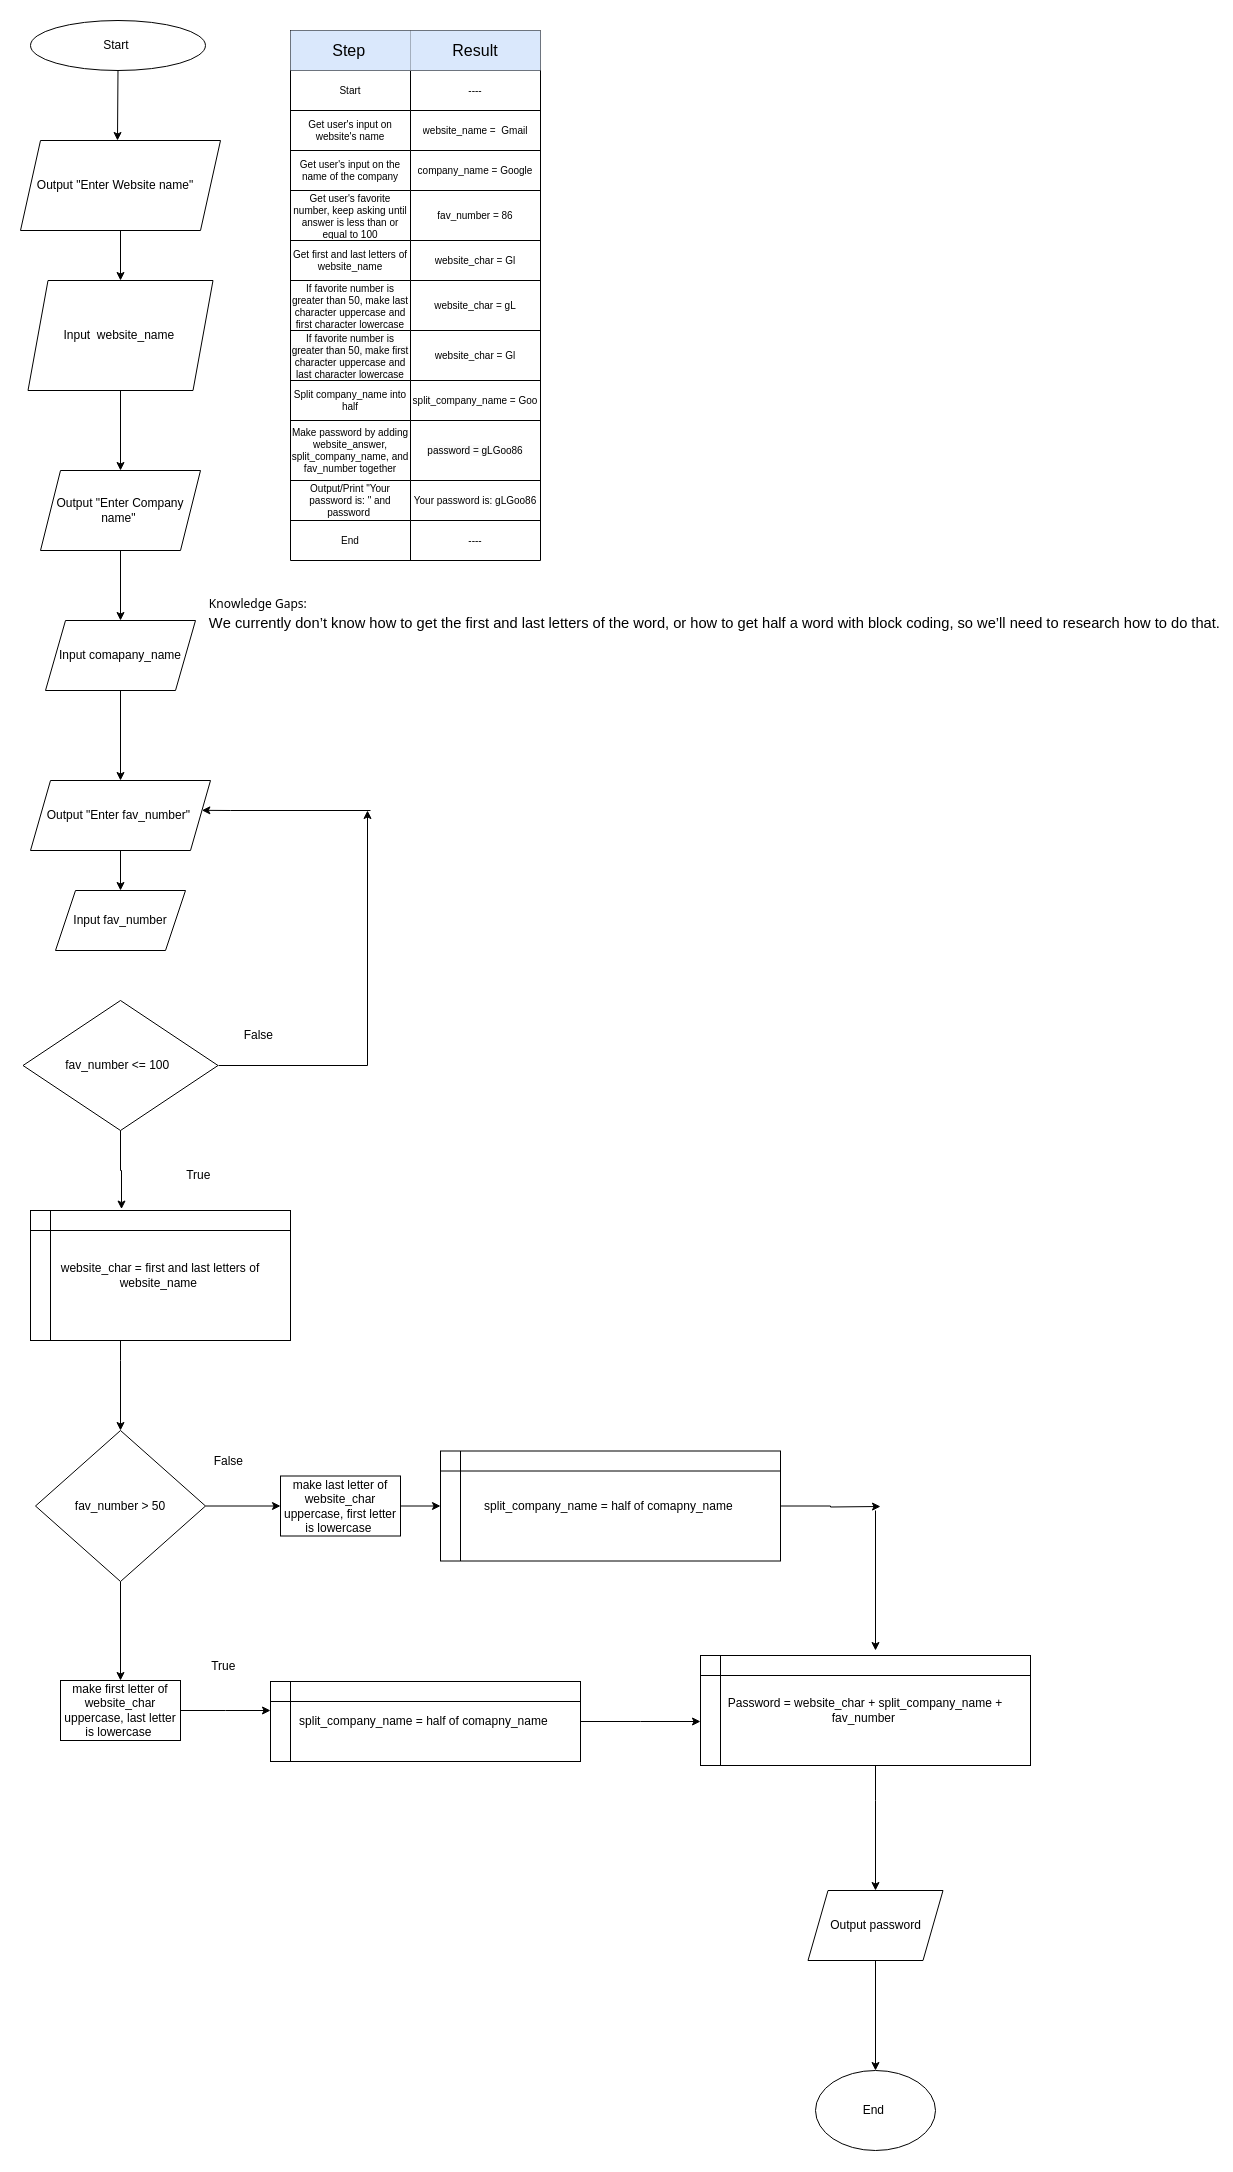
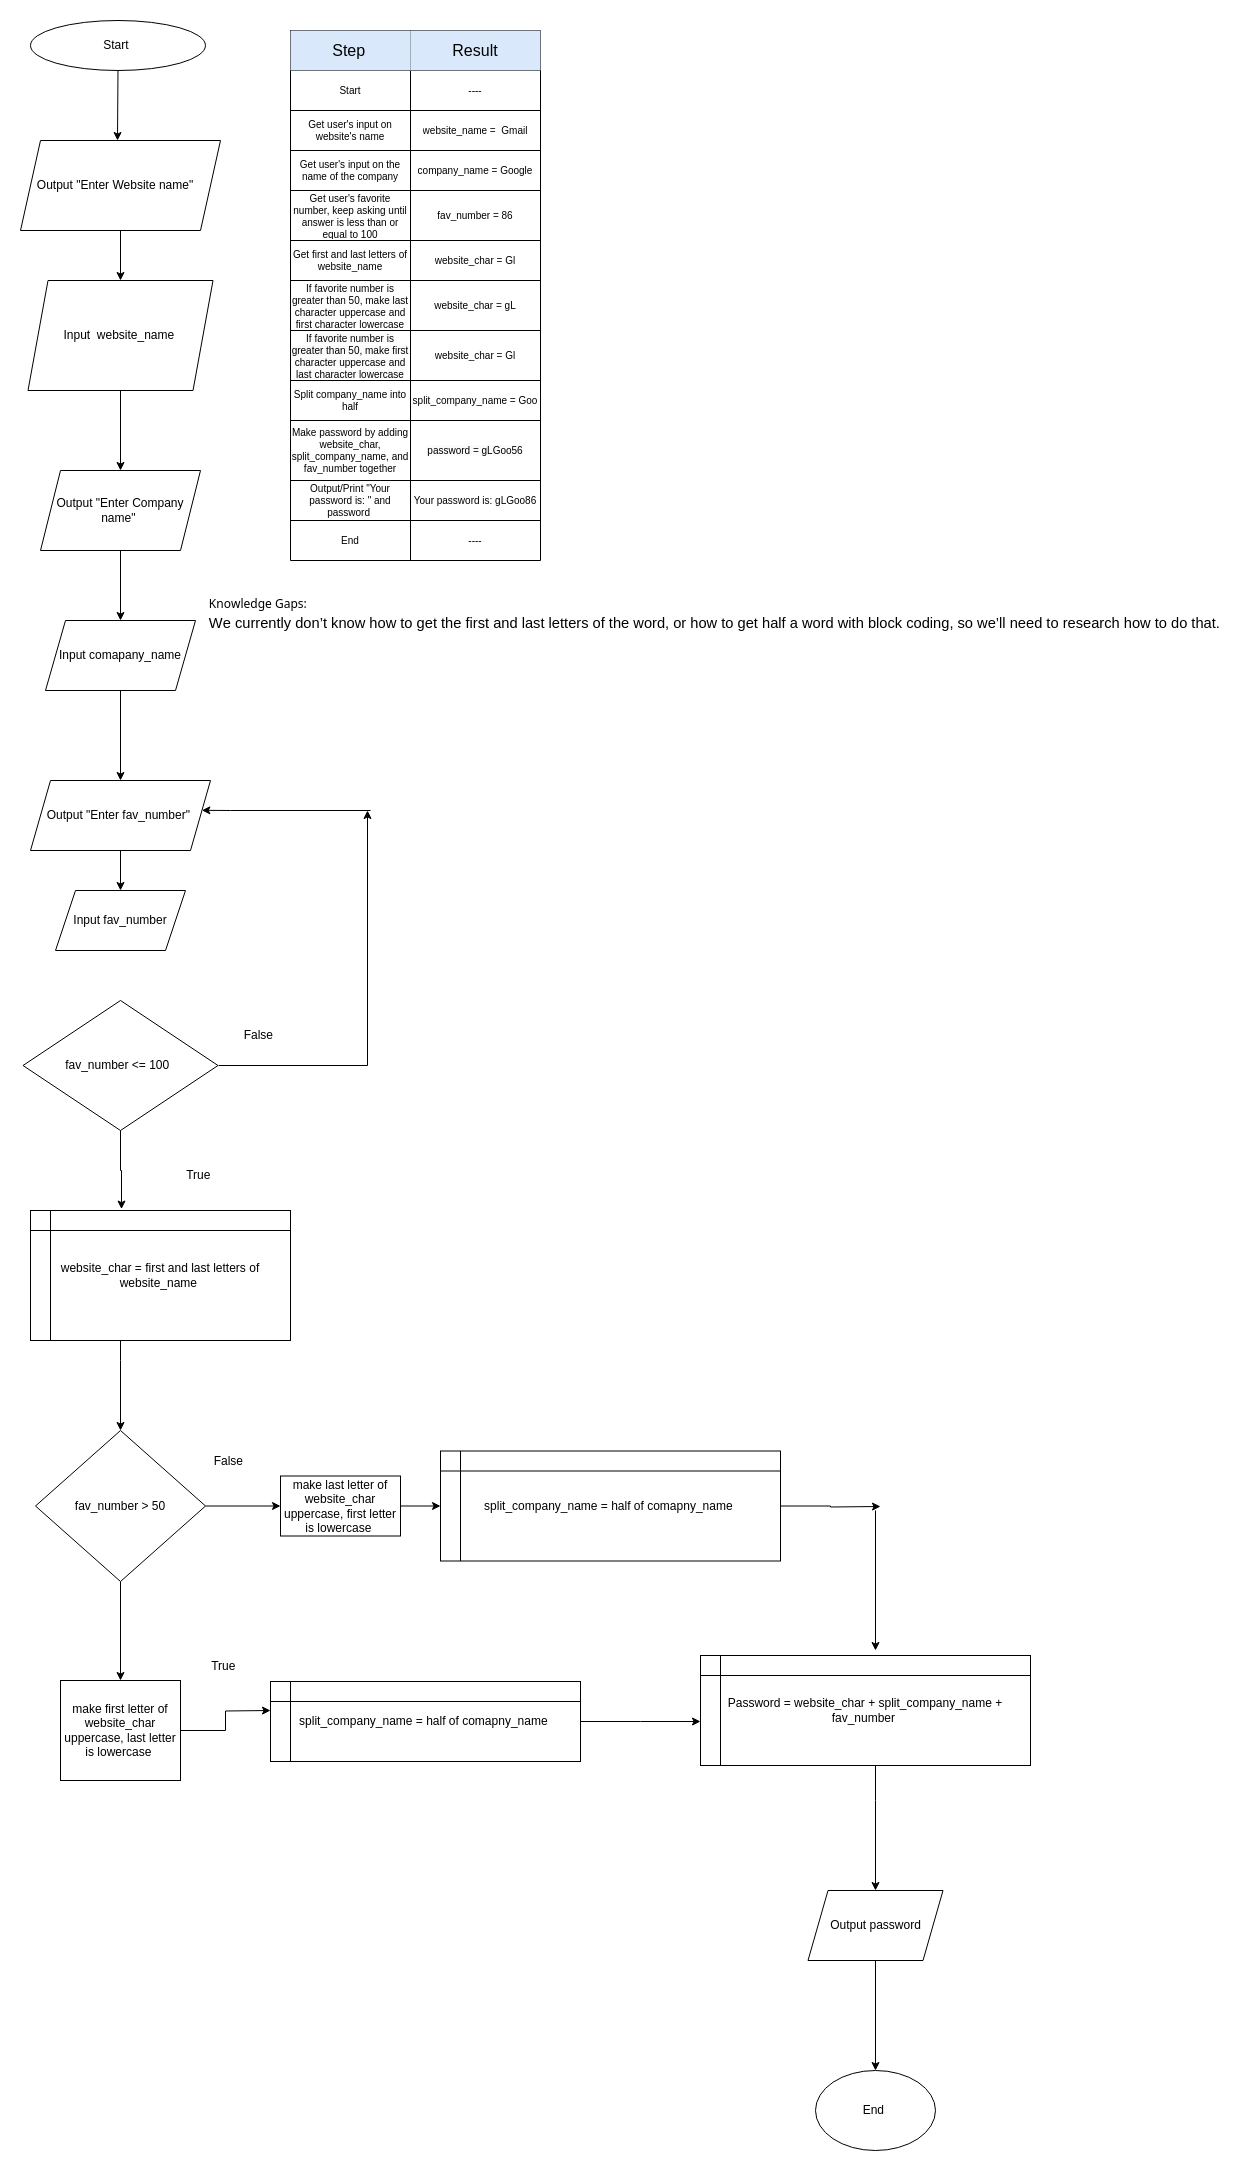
node "Make password by adding website_answer, split_company_name, and fav_number together": label "Make password by adding website_answer, split_company_name, and fav_number together" -> "Make password by adding website_char, split_company_name, and fav_number together"
node "password = gLGoo86": label "password = gLGoo86" -> "password = gLGoo56"
node "make first letter of website_char uppercase, last letter is lowercase": size 120x60 -> 120x100
